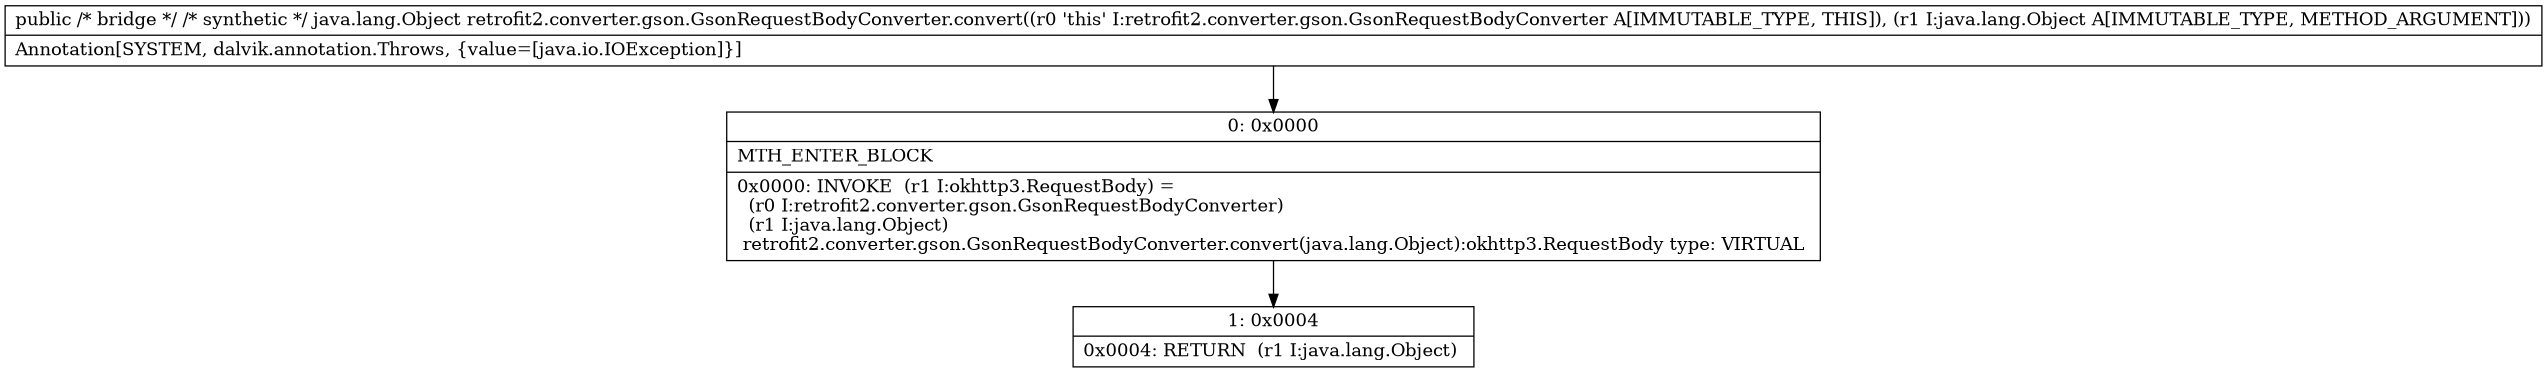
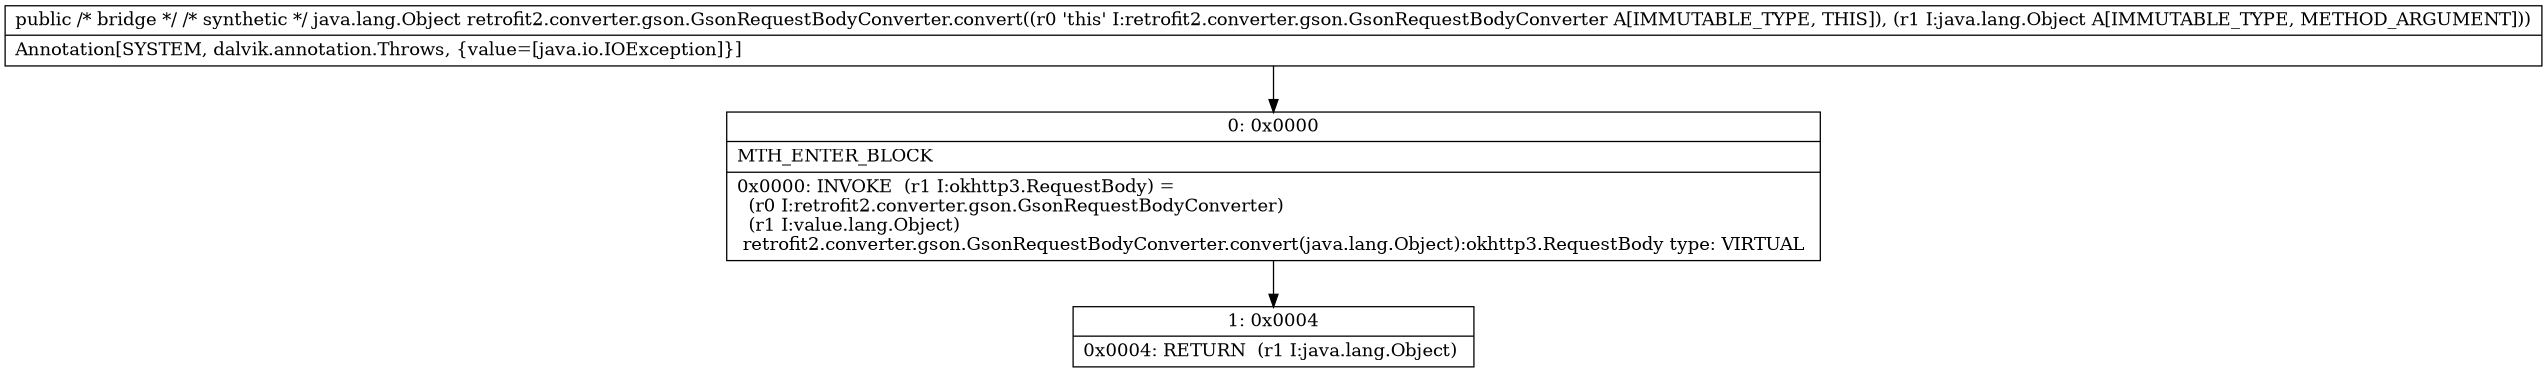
node "0: 0x0000": text "(r1 I:java.lang.Object)" -> "(r1 I:value.lang.Object)"
